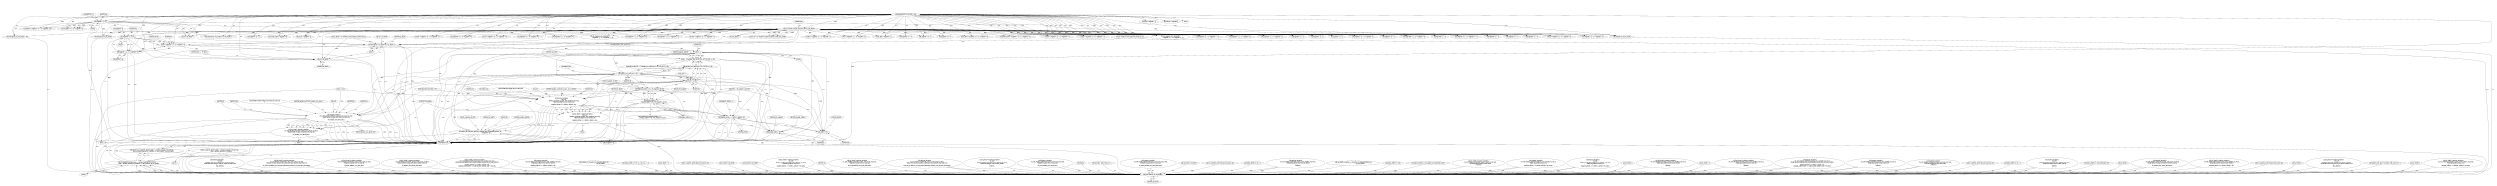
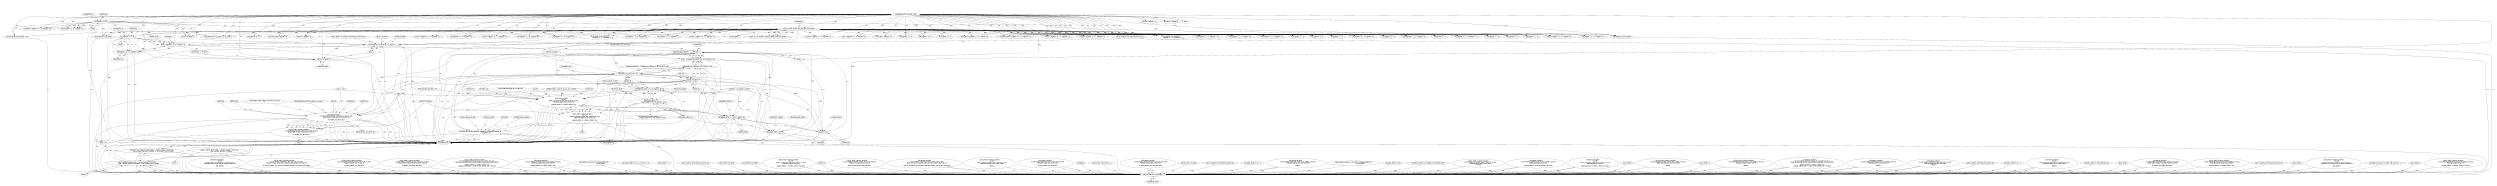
edge "(Call,ctx->backend->prepare_response_tid(req, &req_length))" -> "(Call,or = (req[offset + 5] << 8) + req[offset + 6])": now "(Call,ctx->backend->prepare_response_tid(req, &req_length))" -> "(Literal,1)"
edge "(Call,nb < 1)" -> "(Call,address + nb)": reversed
